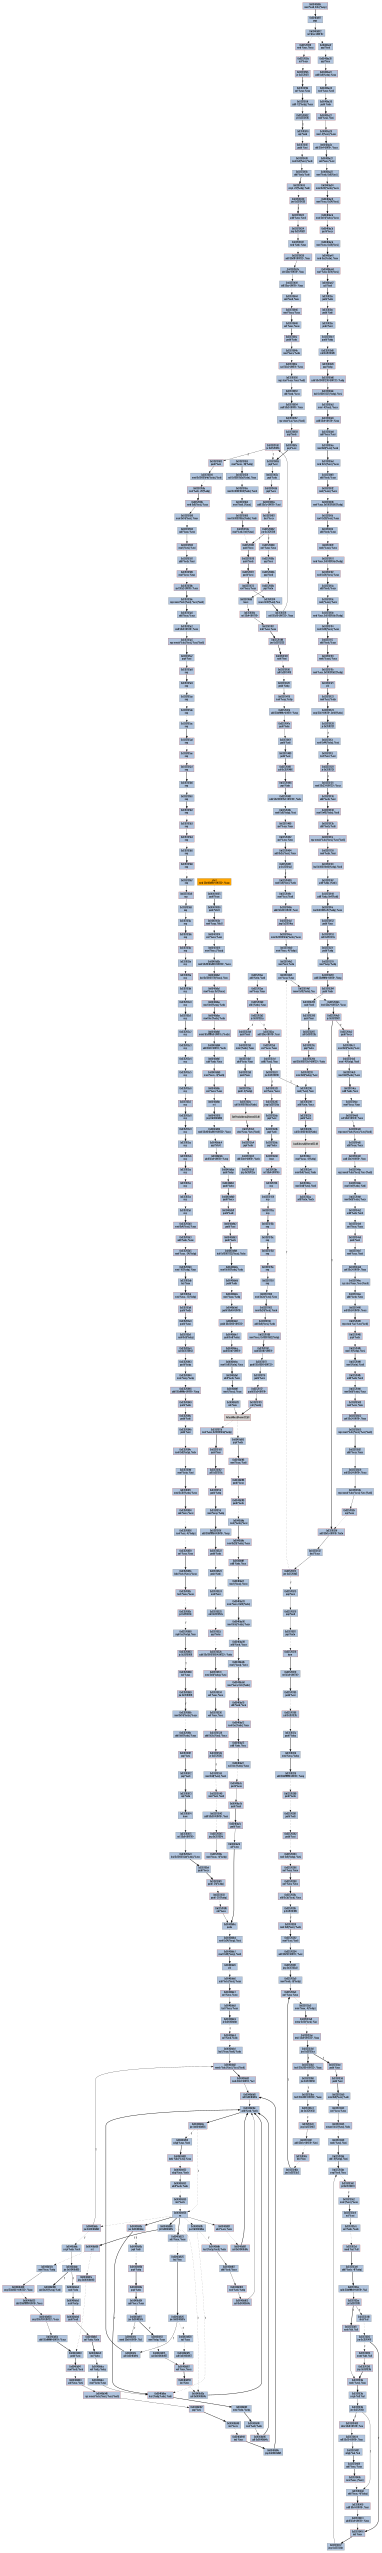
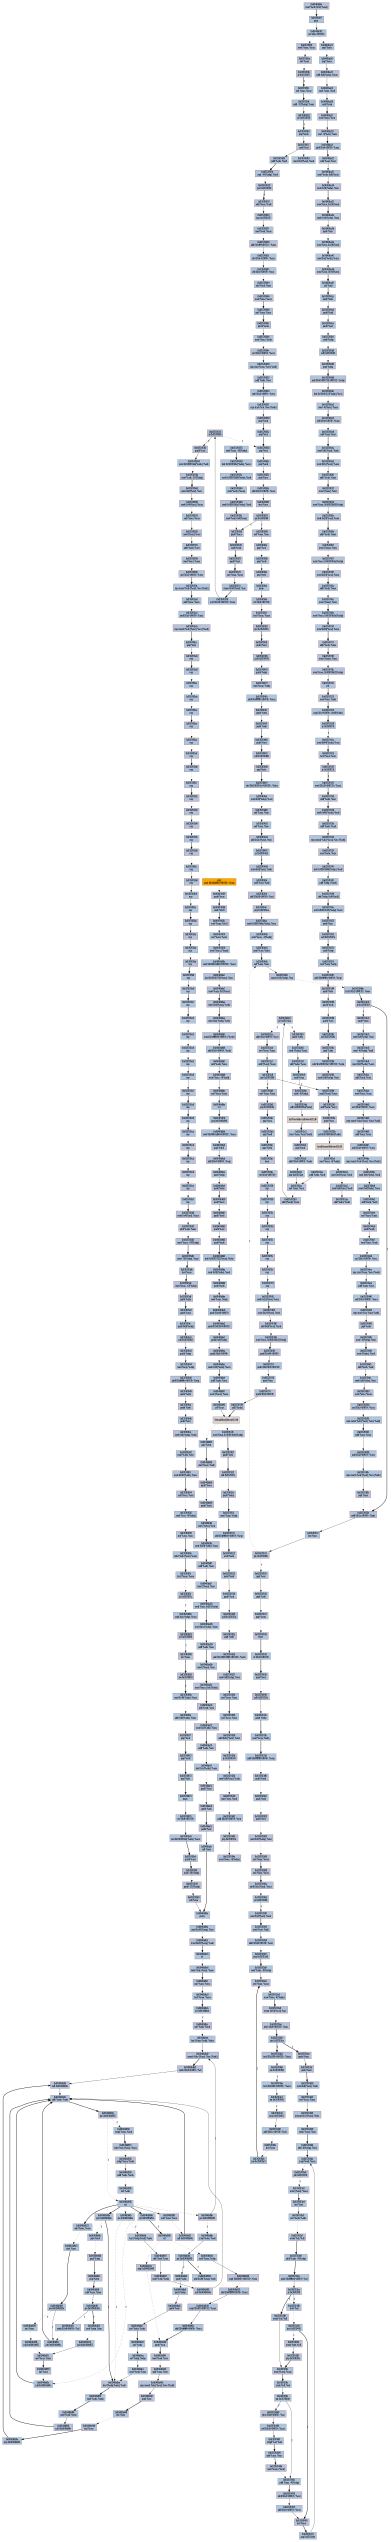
edge "0x03570618 movl 0x4(%esi), %edi" -> "0x0357061b addl %edx, %edi": now "0x03570617 pushl %esi" -> "0x0357061b addl %edx, %edi"
edge "0x035702c8 jmp 0x35702ae" -> "0x035702ae xorl %eax, %eax": added
